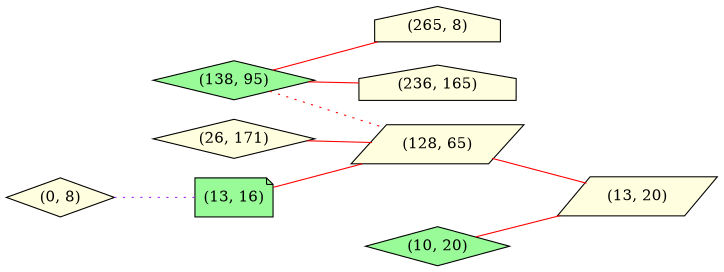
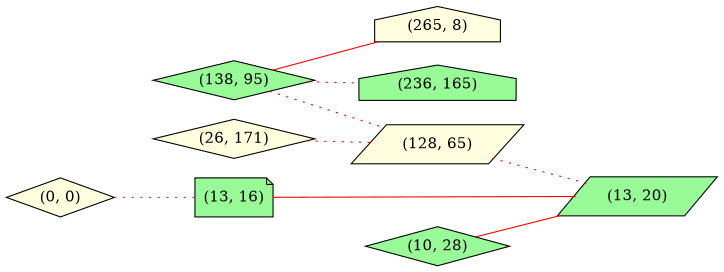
edge "(138, 95)" -- "(236, 165)": style solid -> dotted
node "(236, 165)": fillcolor lightyellow -> palegreen
edge "(26, 171)" -- "(128, 65)": style solid -> dotted
edge "(128, 65)" -- "(13, 20)": style solid -> dotted
edge "(128, 65)" -- "(13, 16)": now "(13, 20)" -- "(13, 16)"
node "(13, 20)": fillcolor lightyellow -> palegreen
node "(0, 8)": label "(0, 8)" -> "(0, 0)"
node "(10, 20)": label "(10, 20)" -> "(10, 28)"
